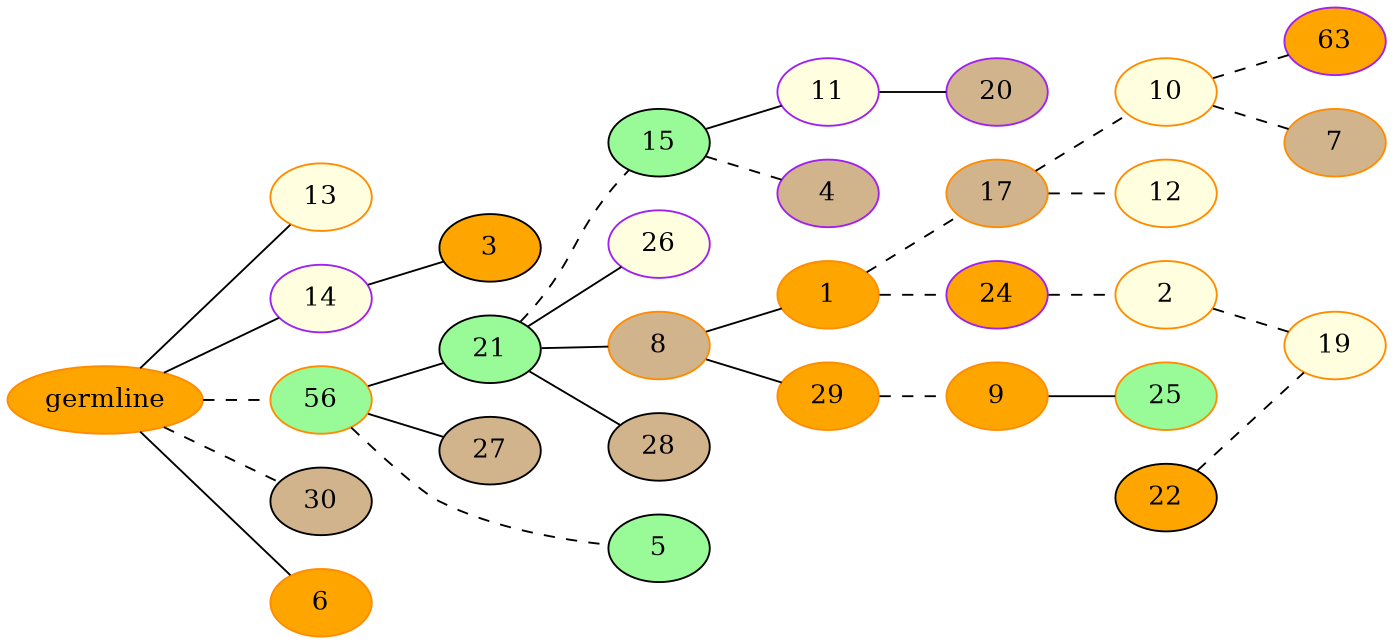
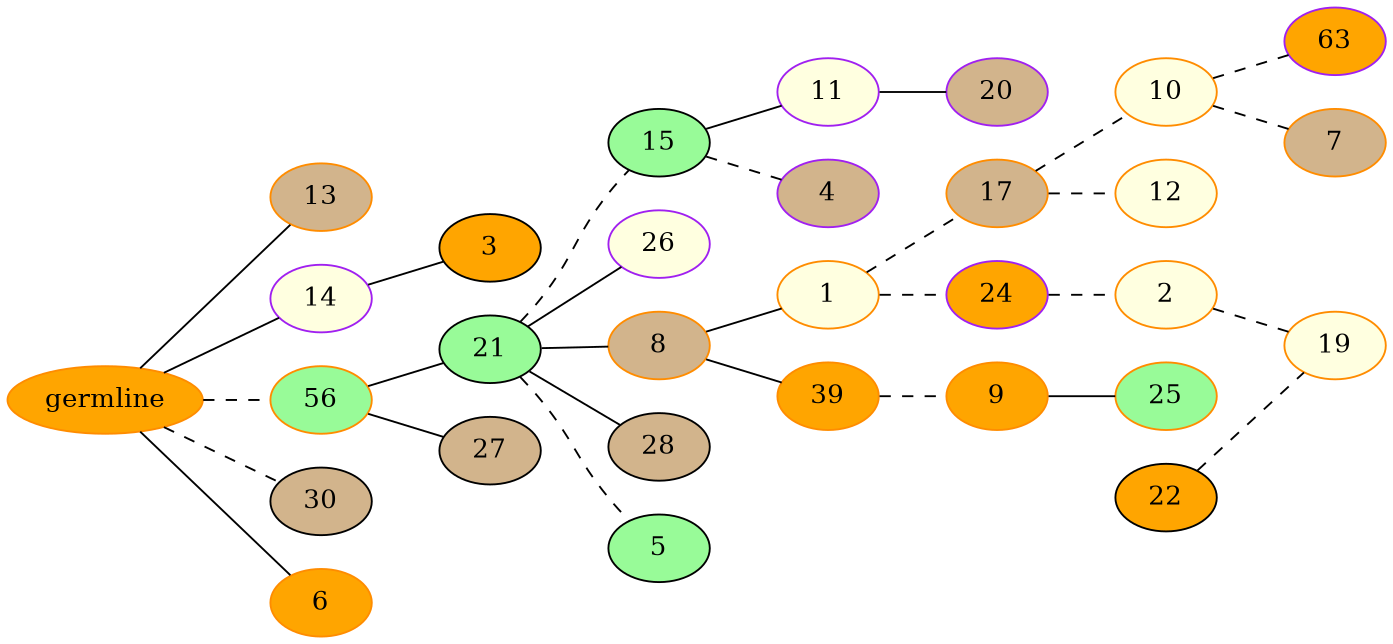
node "13": fillcolor lightyellow -> tan
node "1": fillcolor orange -> lightyellow
node "29": label "29" -> "39"
edge "56" -- "5": now "21" -- "5"
